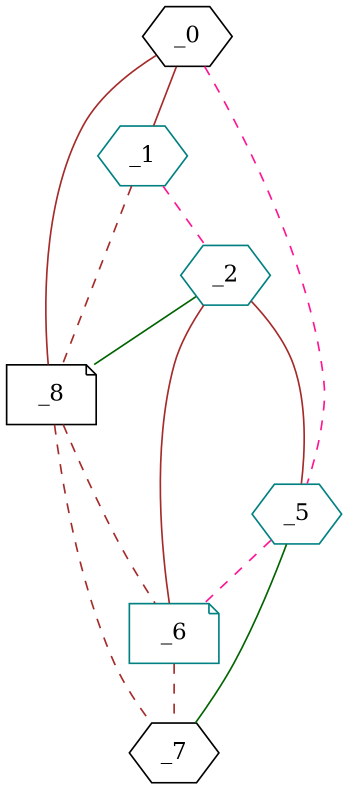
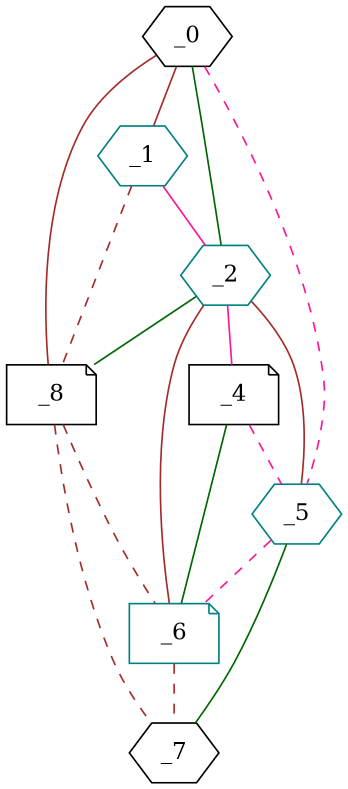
edge "_0" -- "_2": added
edge "_1" -- "_2": style dashed -> solid
node "_4": added
